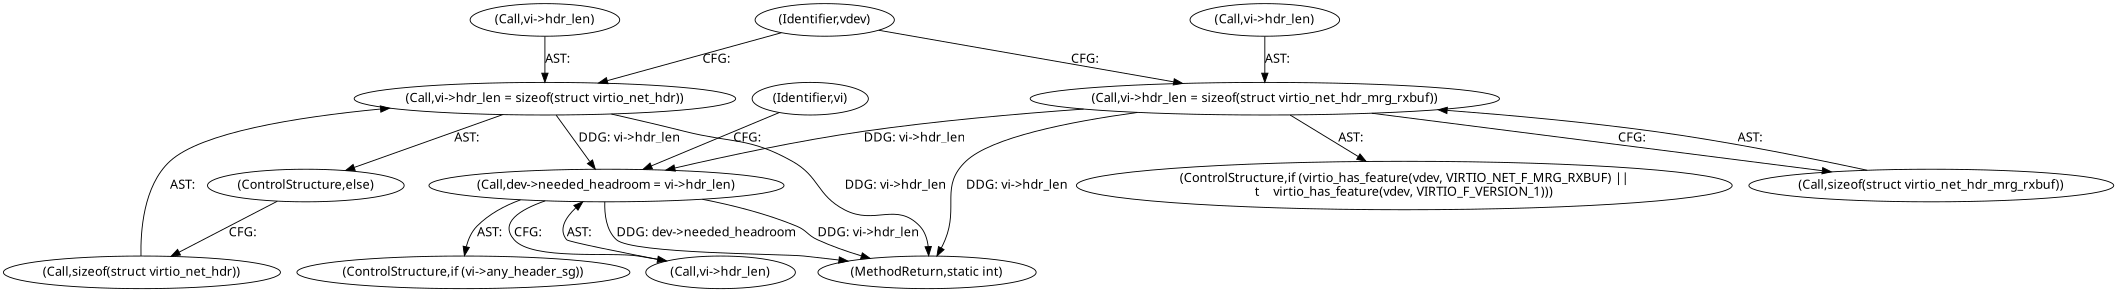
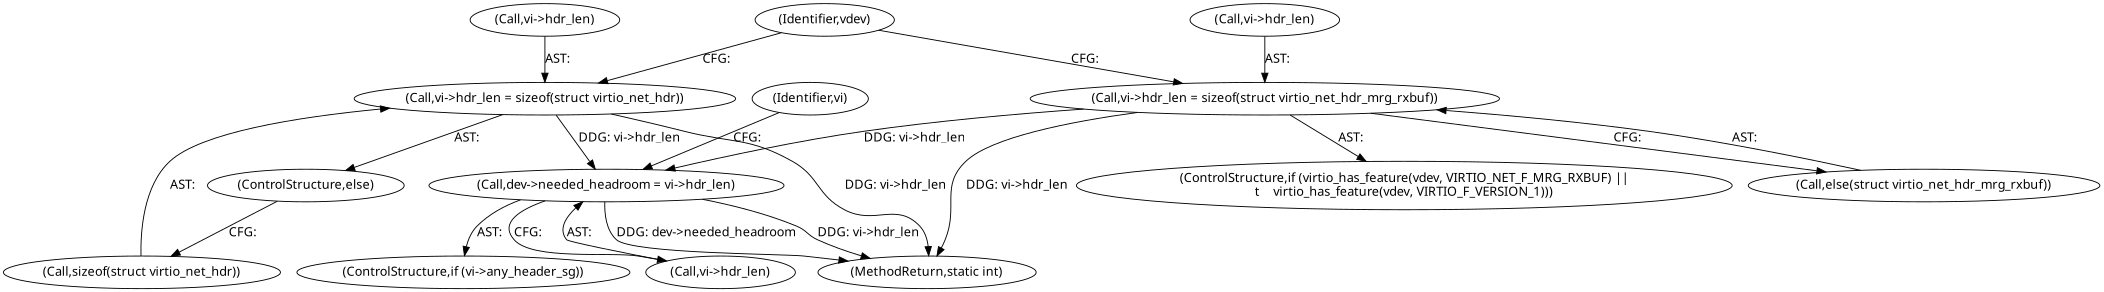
node "(Call,sizeof(struct virtio_net_hdr_mrg_rxbuf))": label "(Call,sizeof(struct virtio_net_hdr_mrg_rxbuf))" -> "(Call,else(struct virtio_net_hdr_mrg_rxbuf))"
